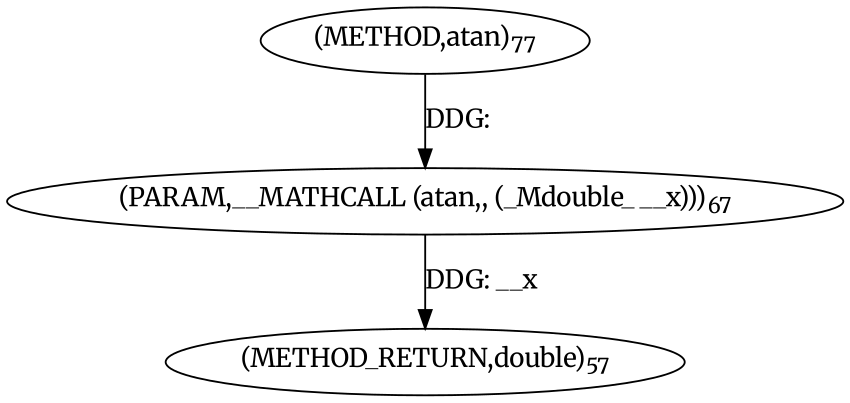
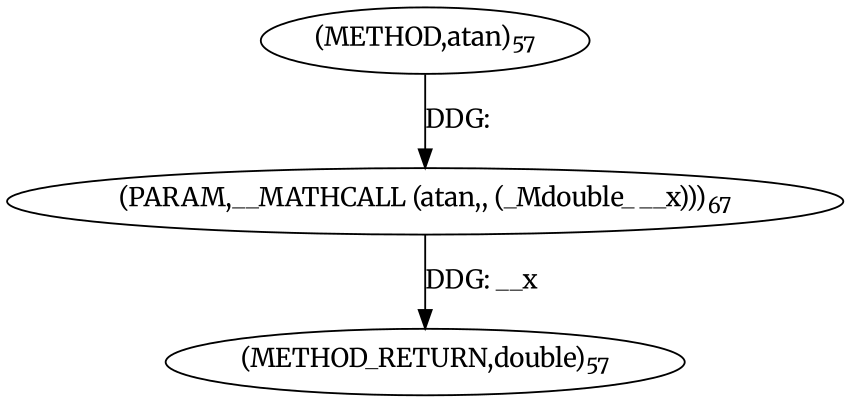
node "(METHOD,atan)": text "77" -> "57"
